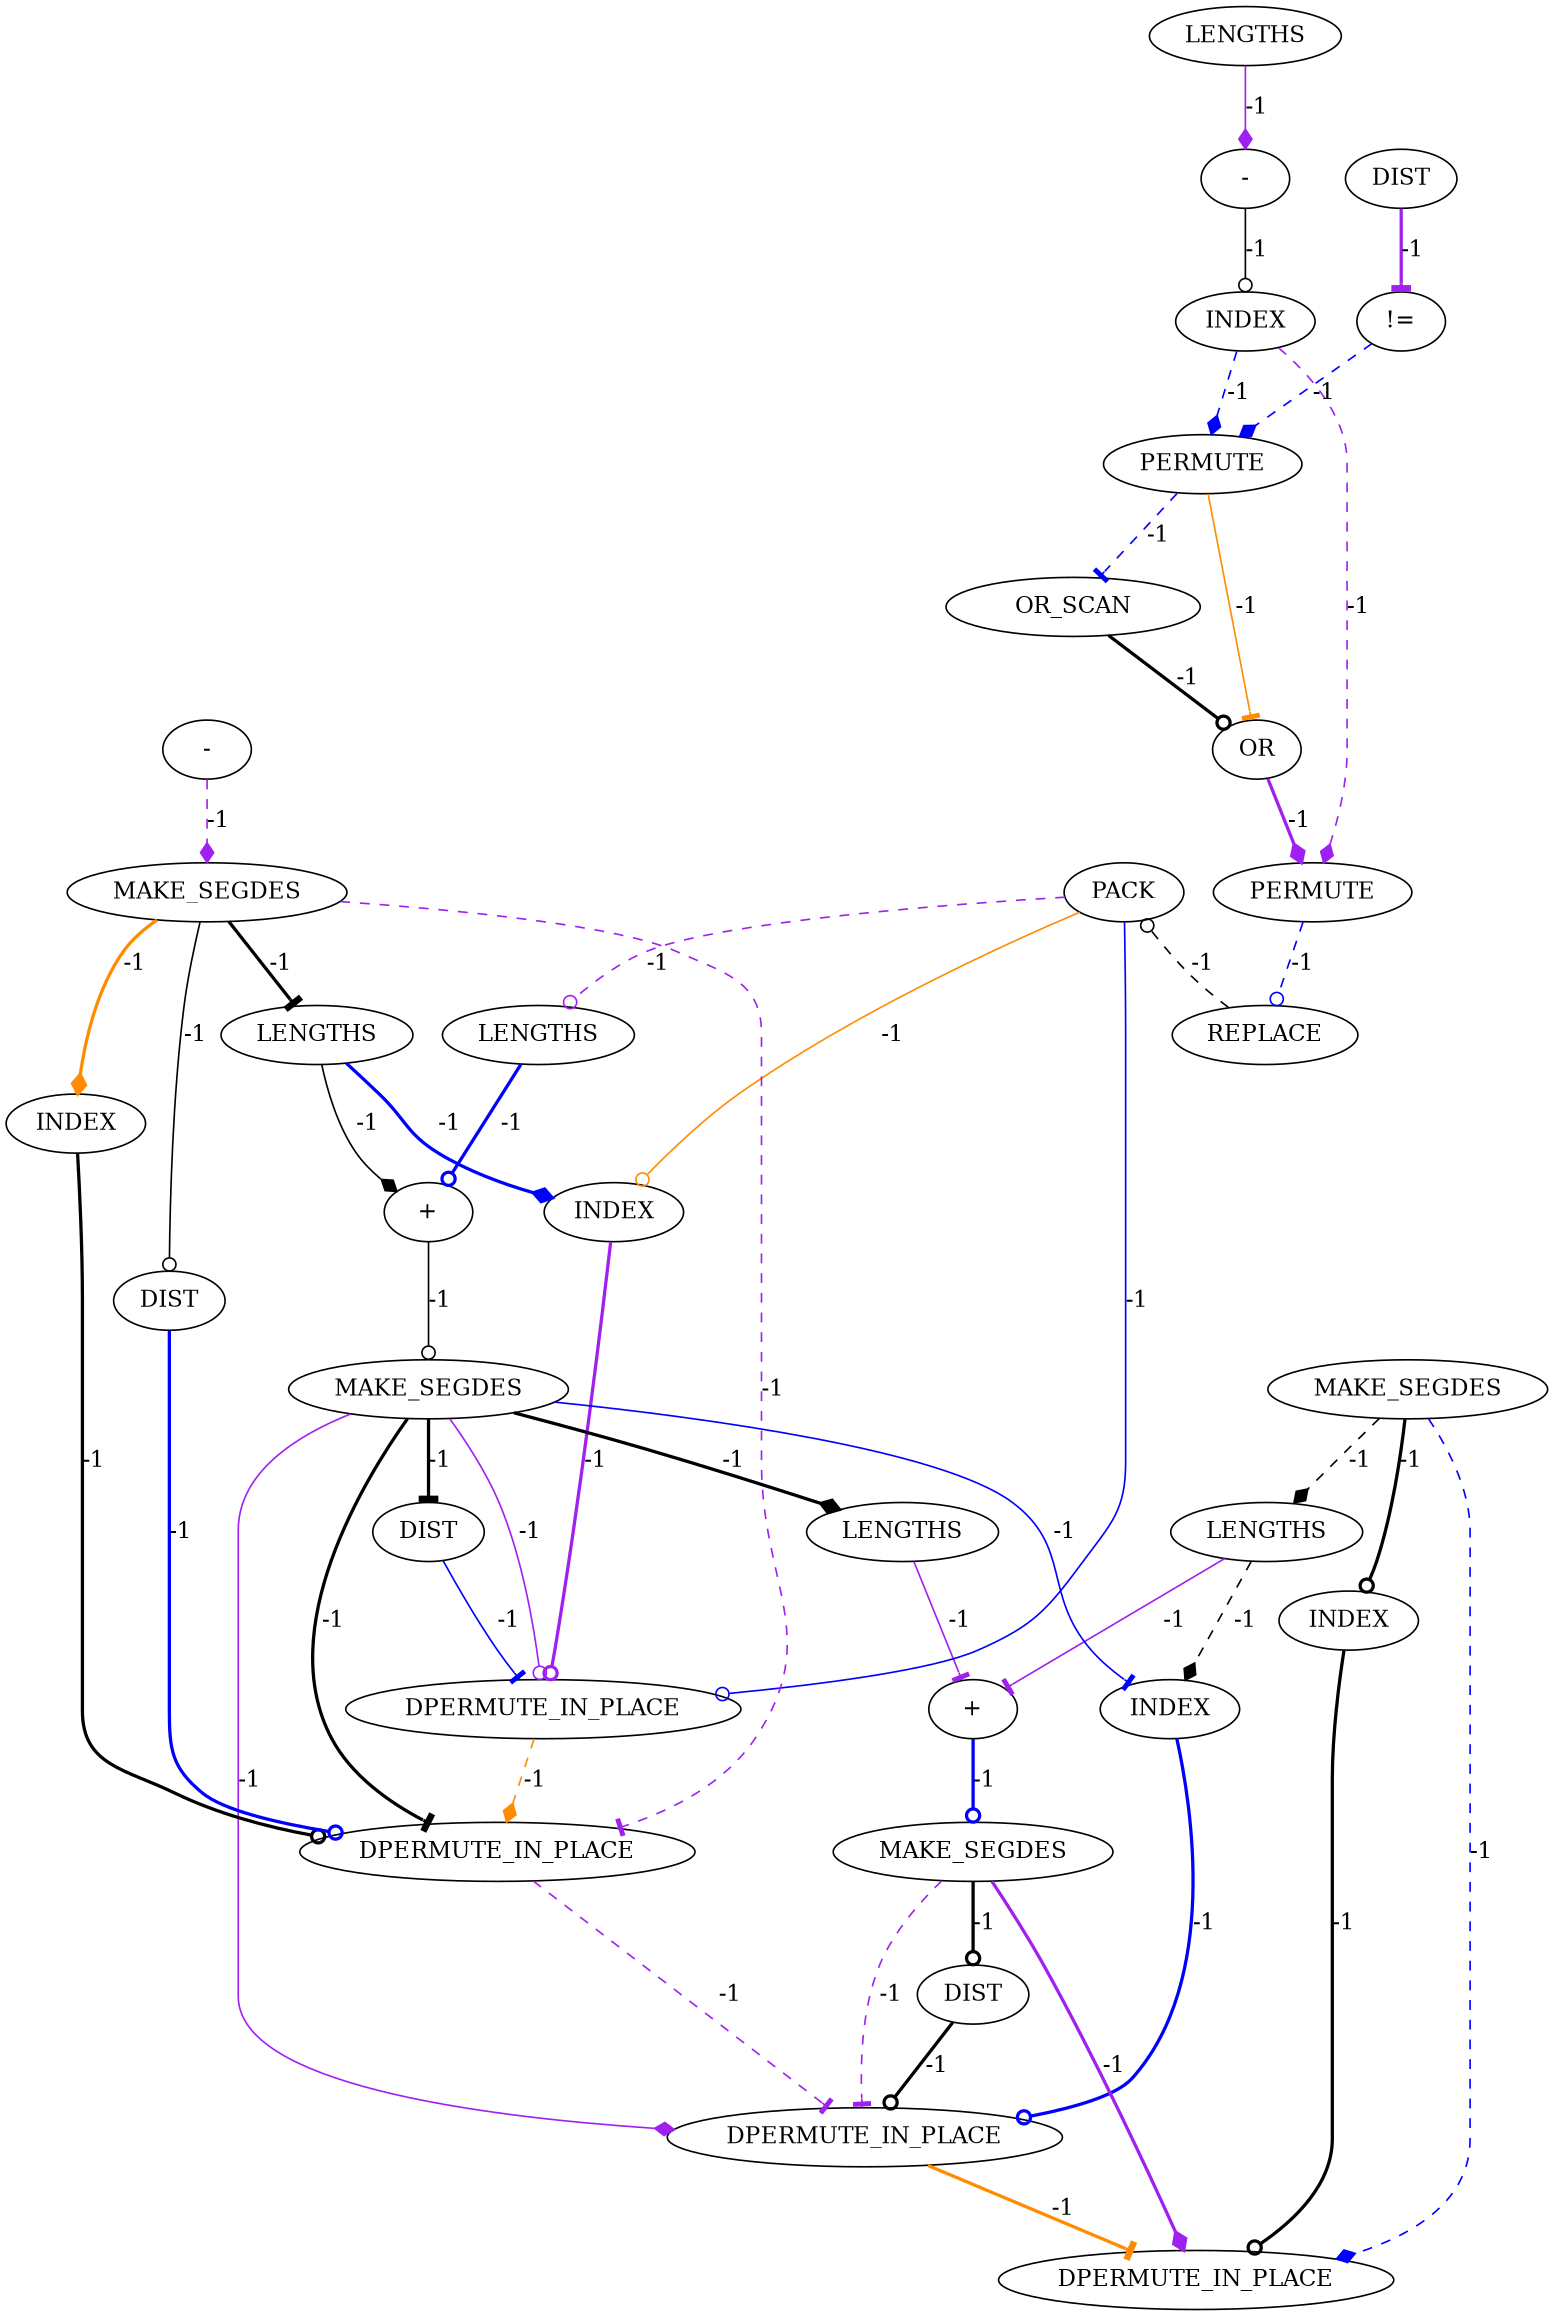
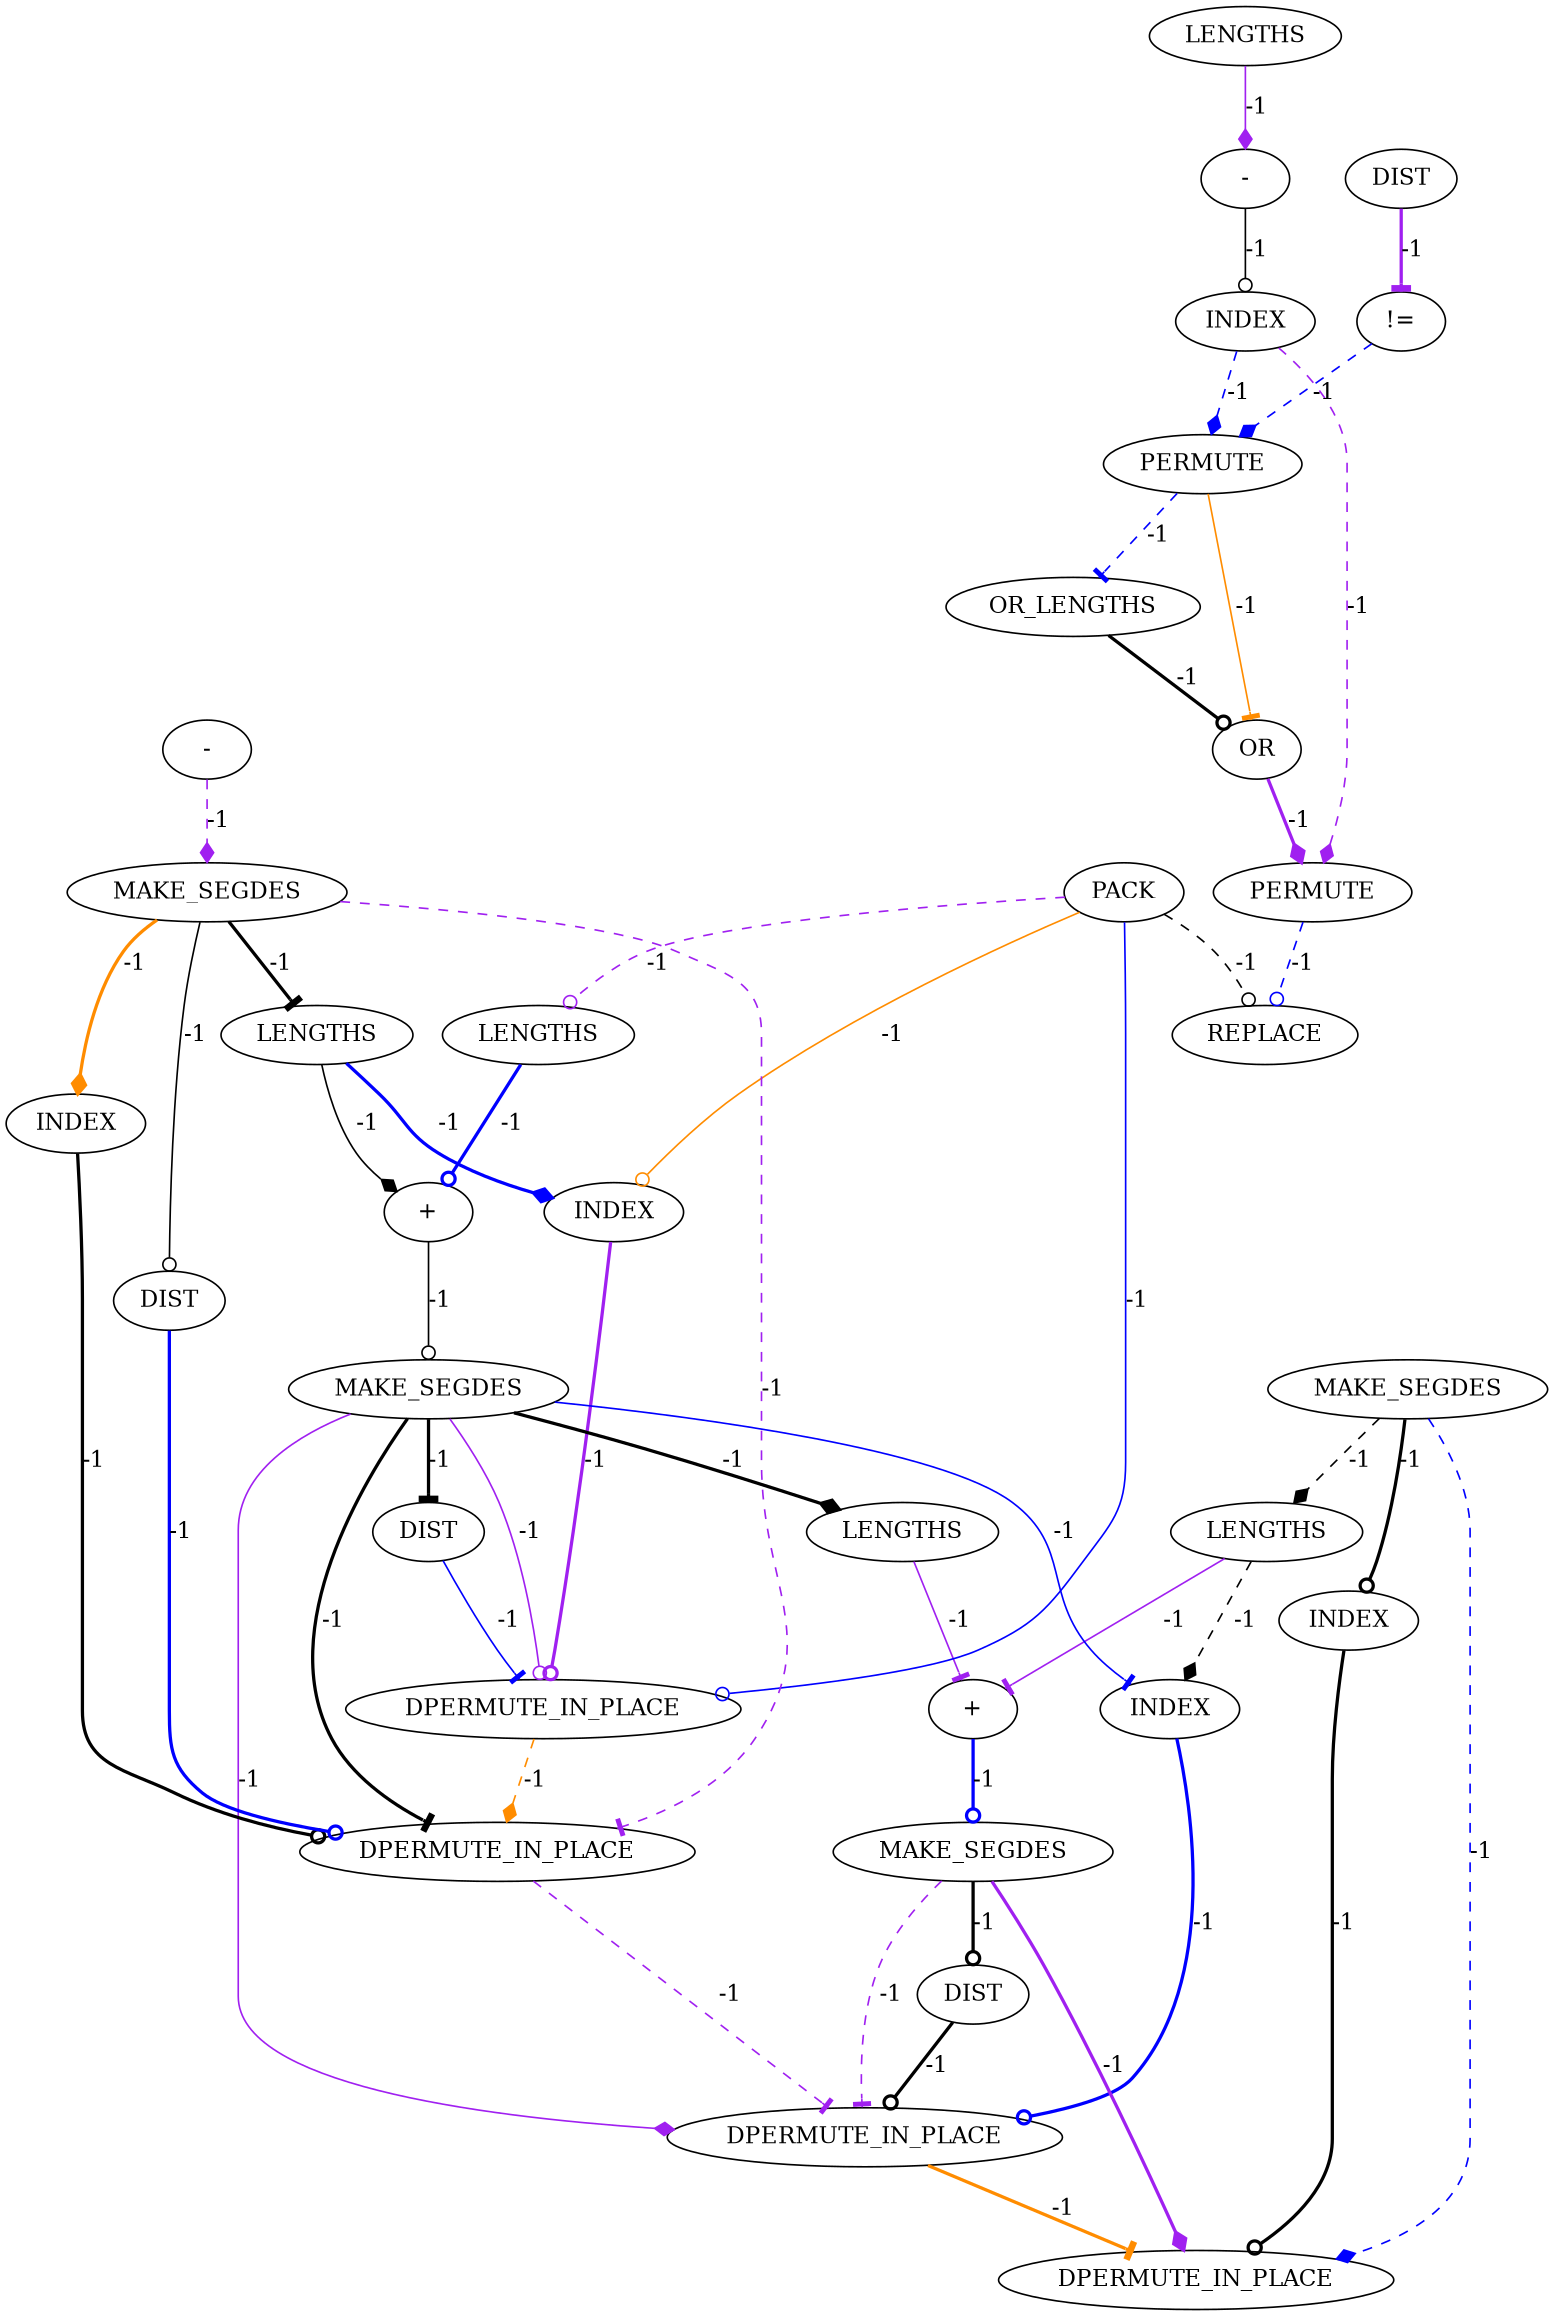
node "OR_SCAN": label "OR_SCAN" -> "OR_LENGTHS"
edge "REPLACE" -> "PACK": reversed
